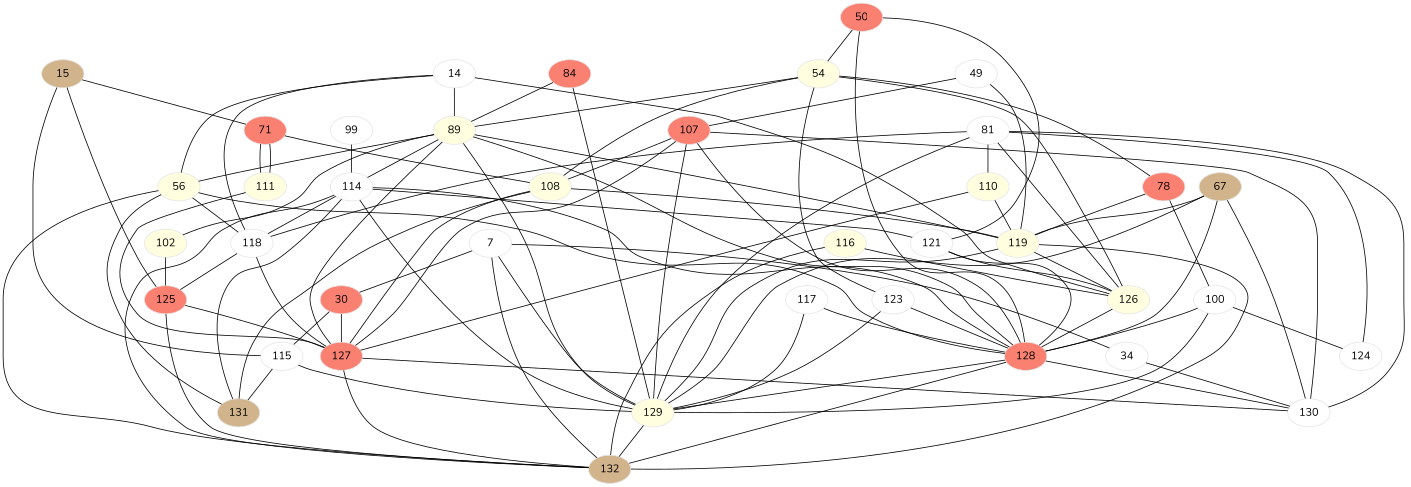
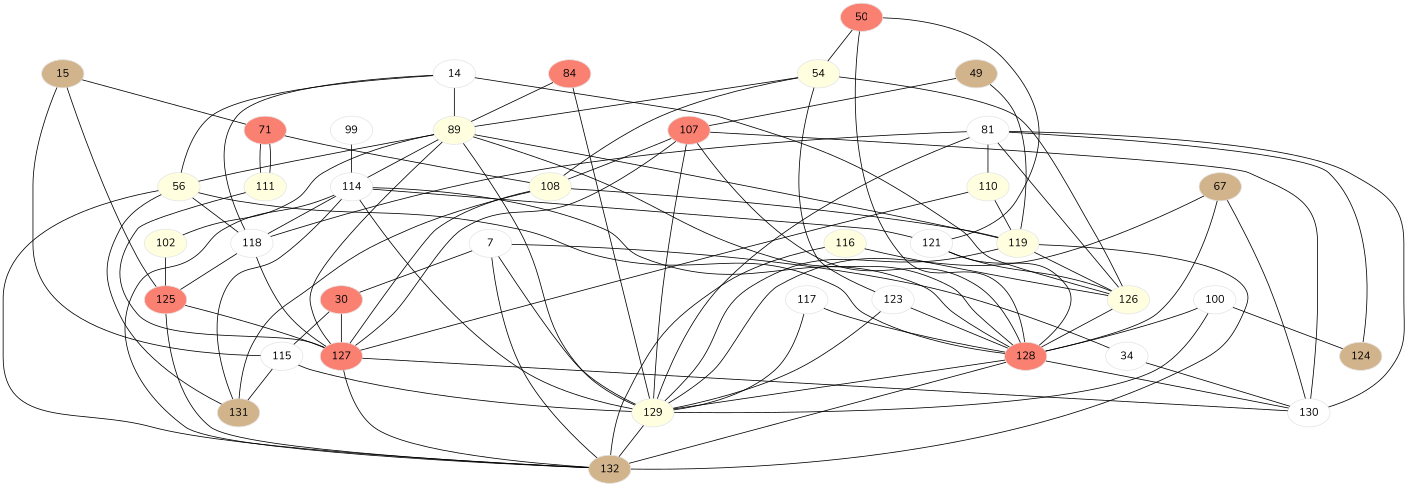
node "49": fillcolor white -> tan
node "78": removed
edge "67" -- "119": removed
node "124": fillcolor white -> tan
